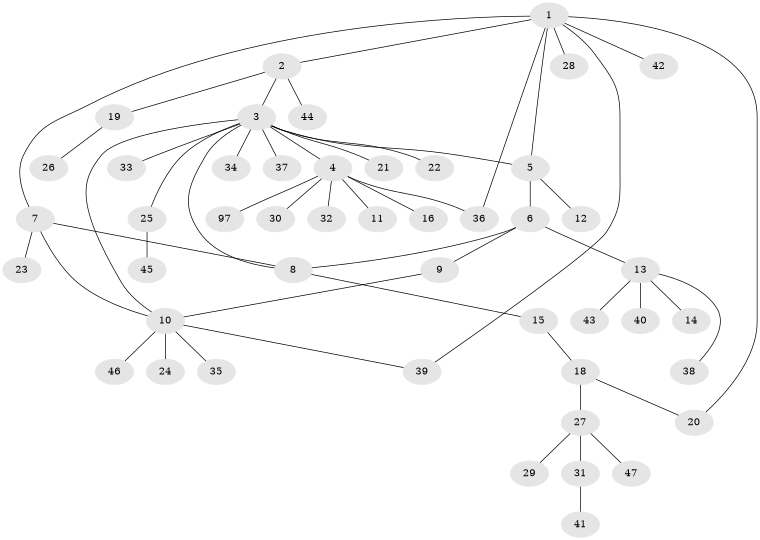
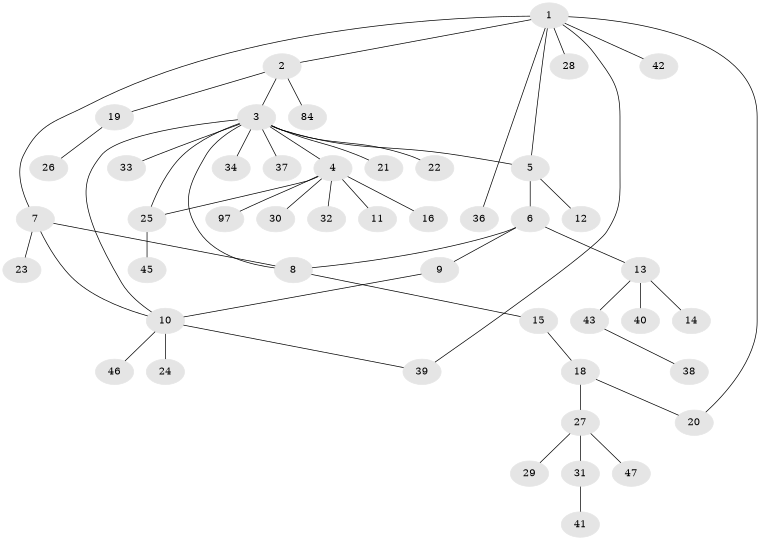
node "44": label "44" -> "84"
edge "4" -- "36": now "4" -- "25"
edge "13" -- "38": now "43" -- "38"
node "35": removed
